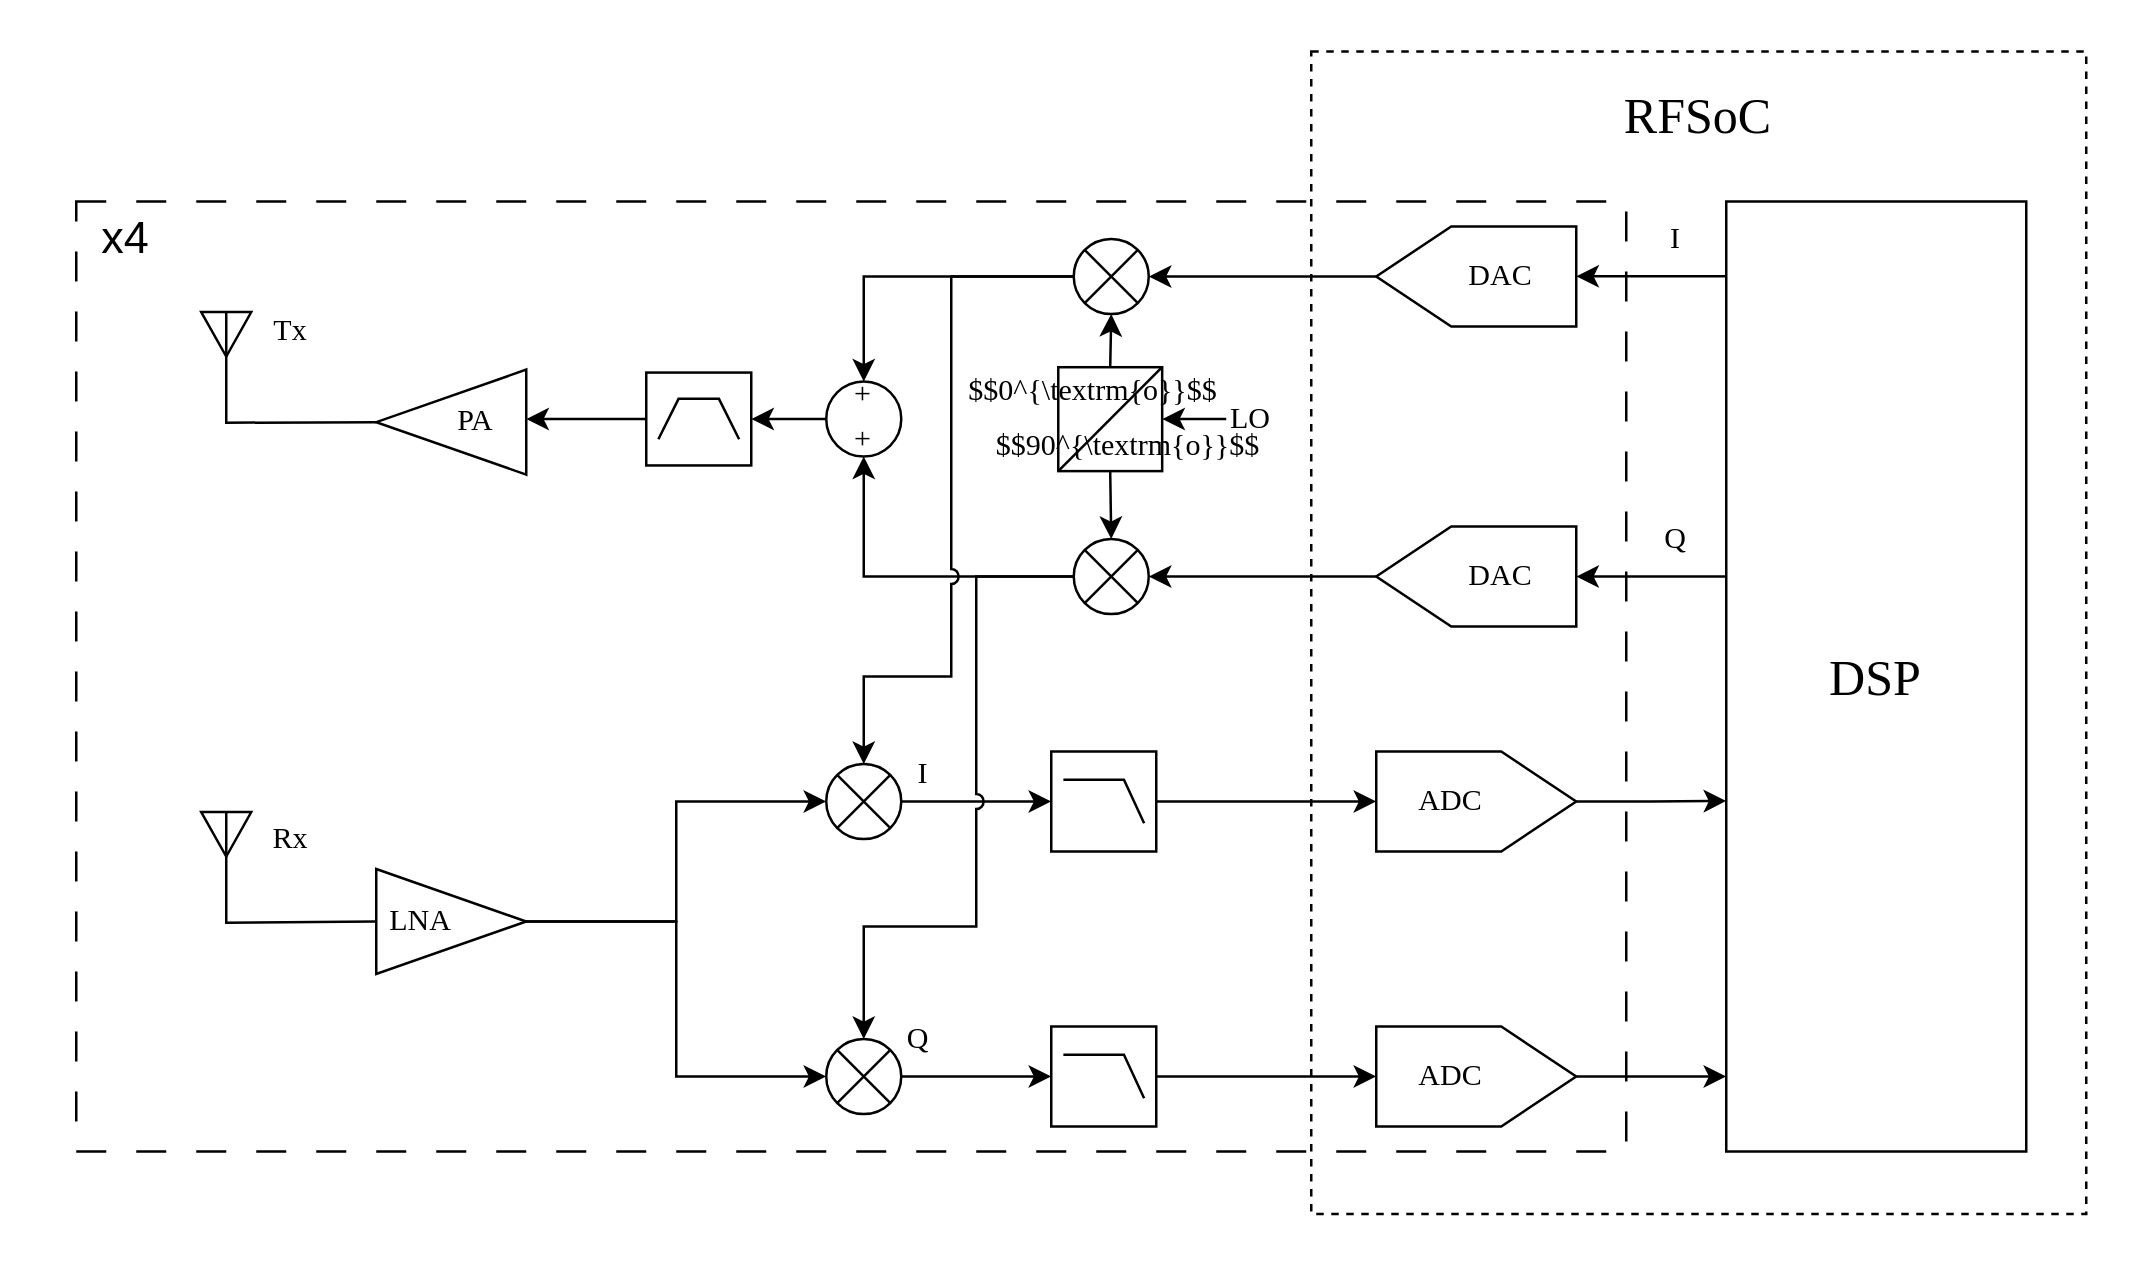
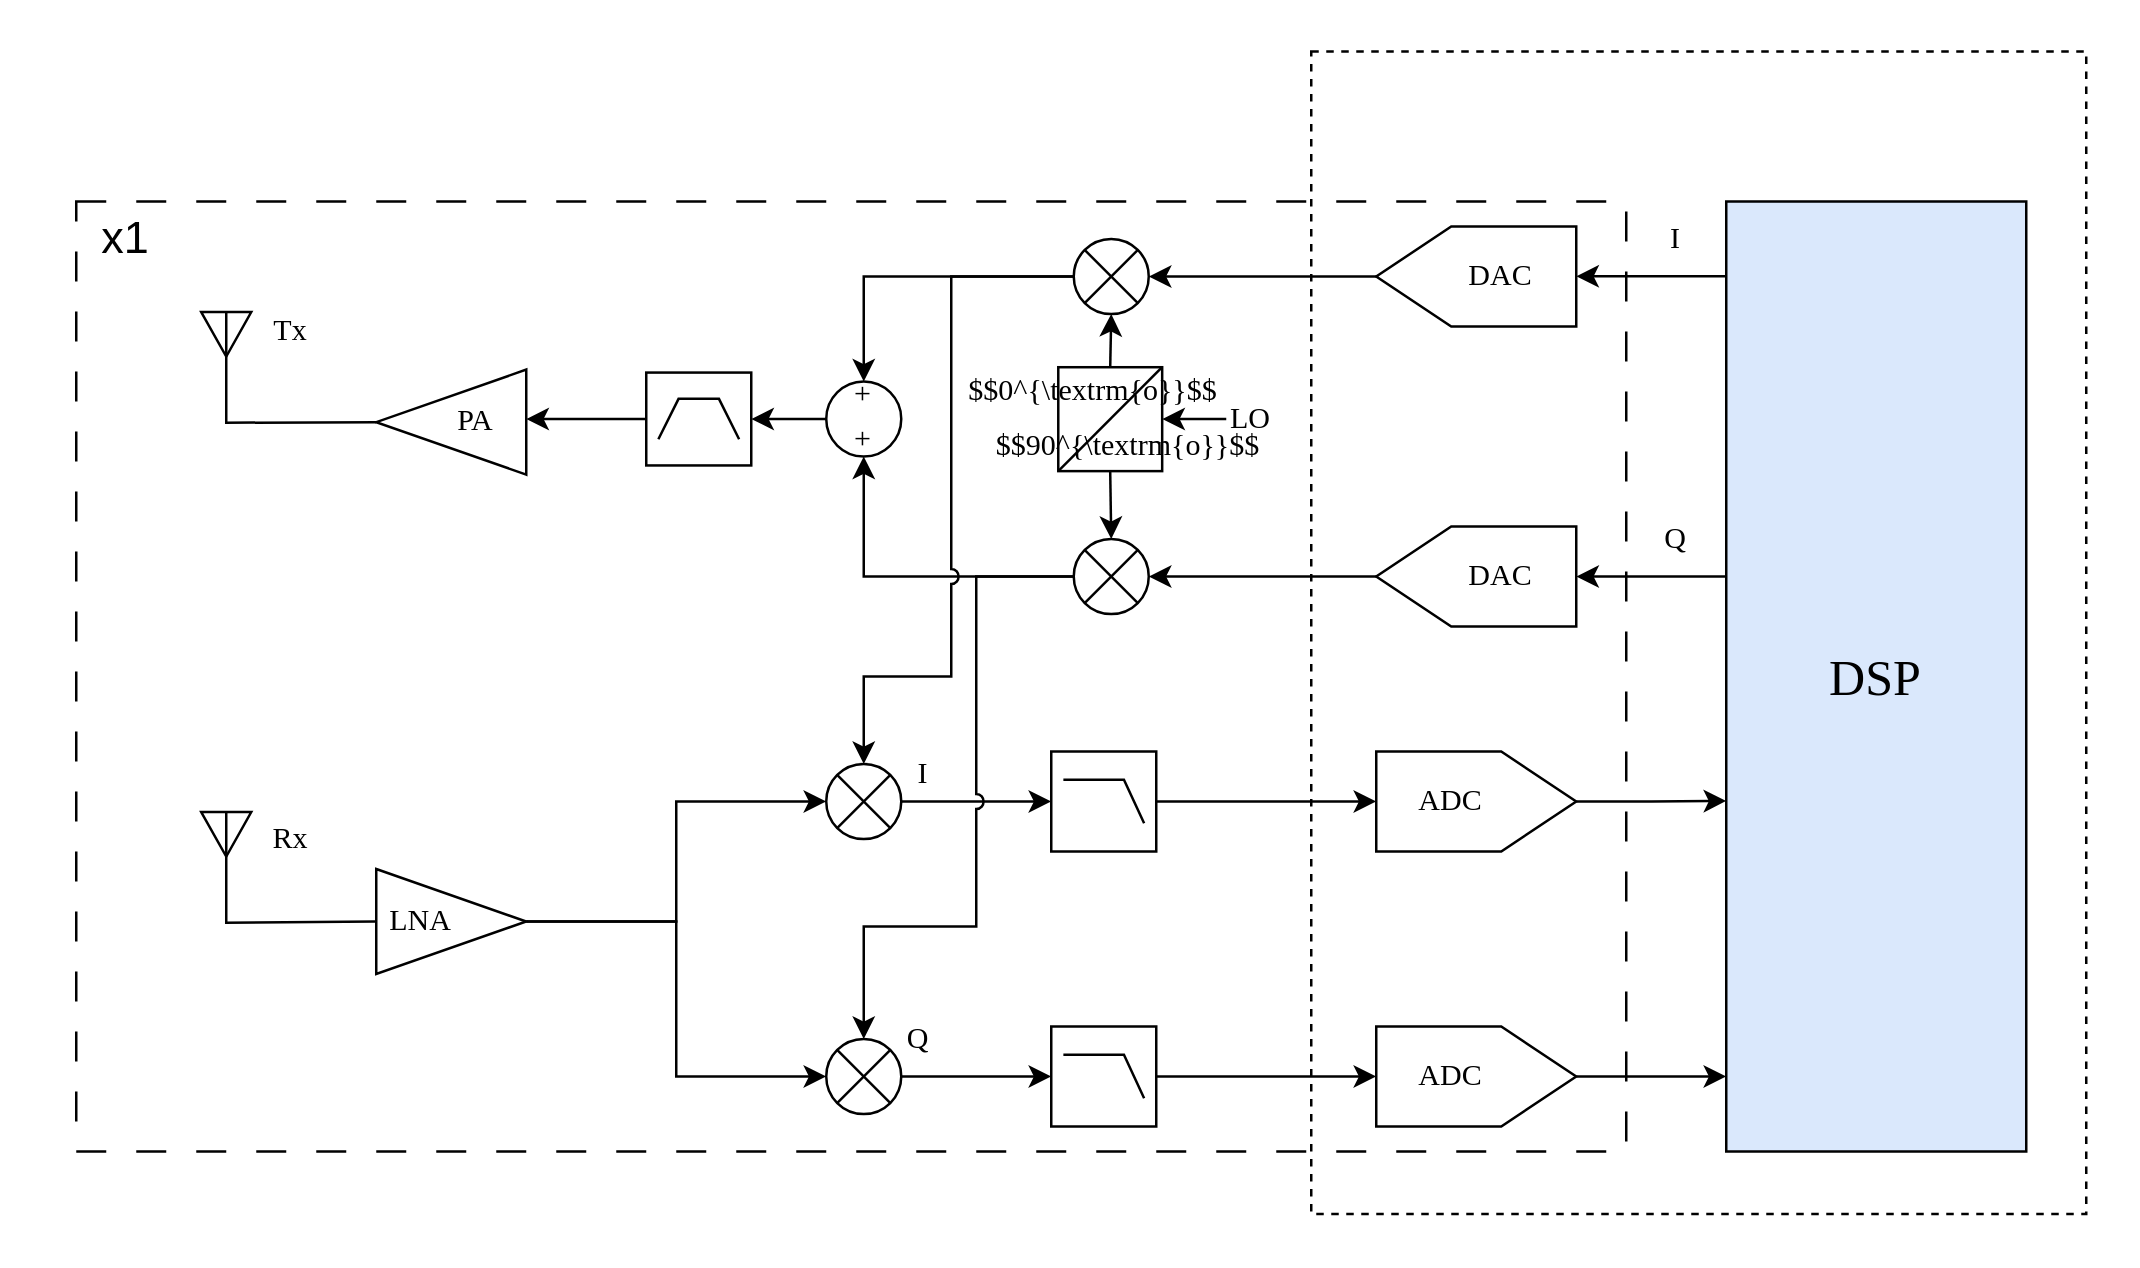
node "RFSoC": removed
node "x4": label "x4" -> "x1"
node "DSP": fillcolor #ffffff -> #dae8fc
